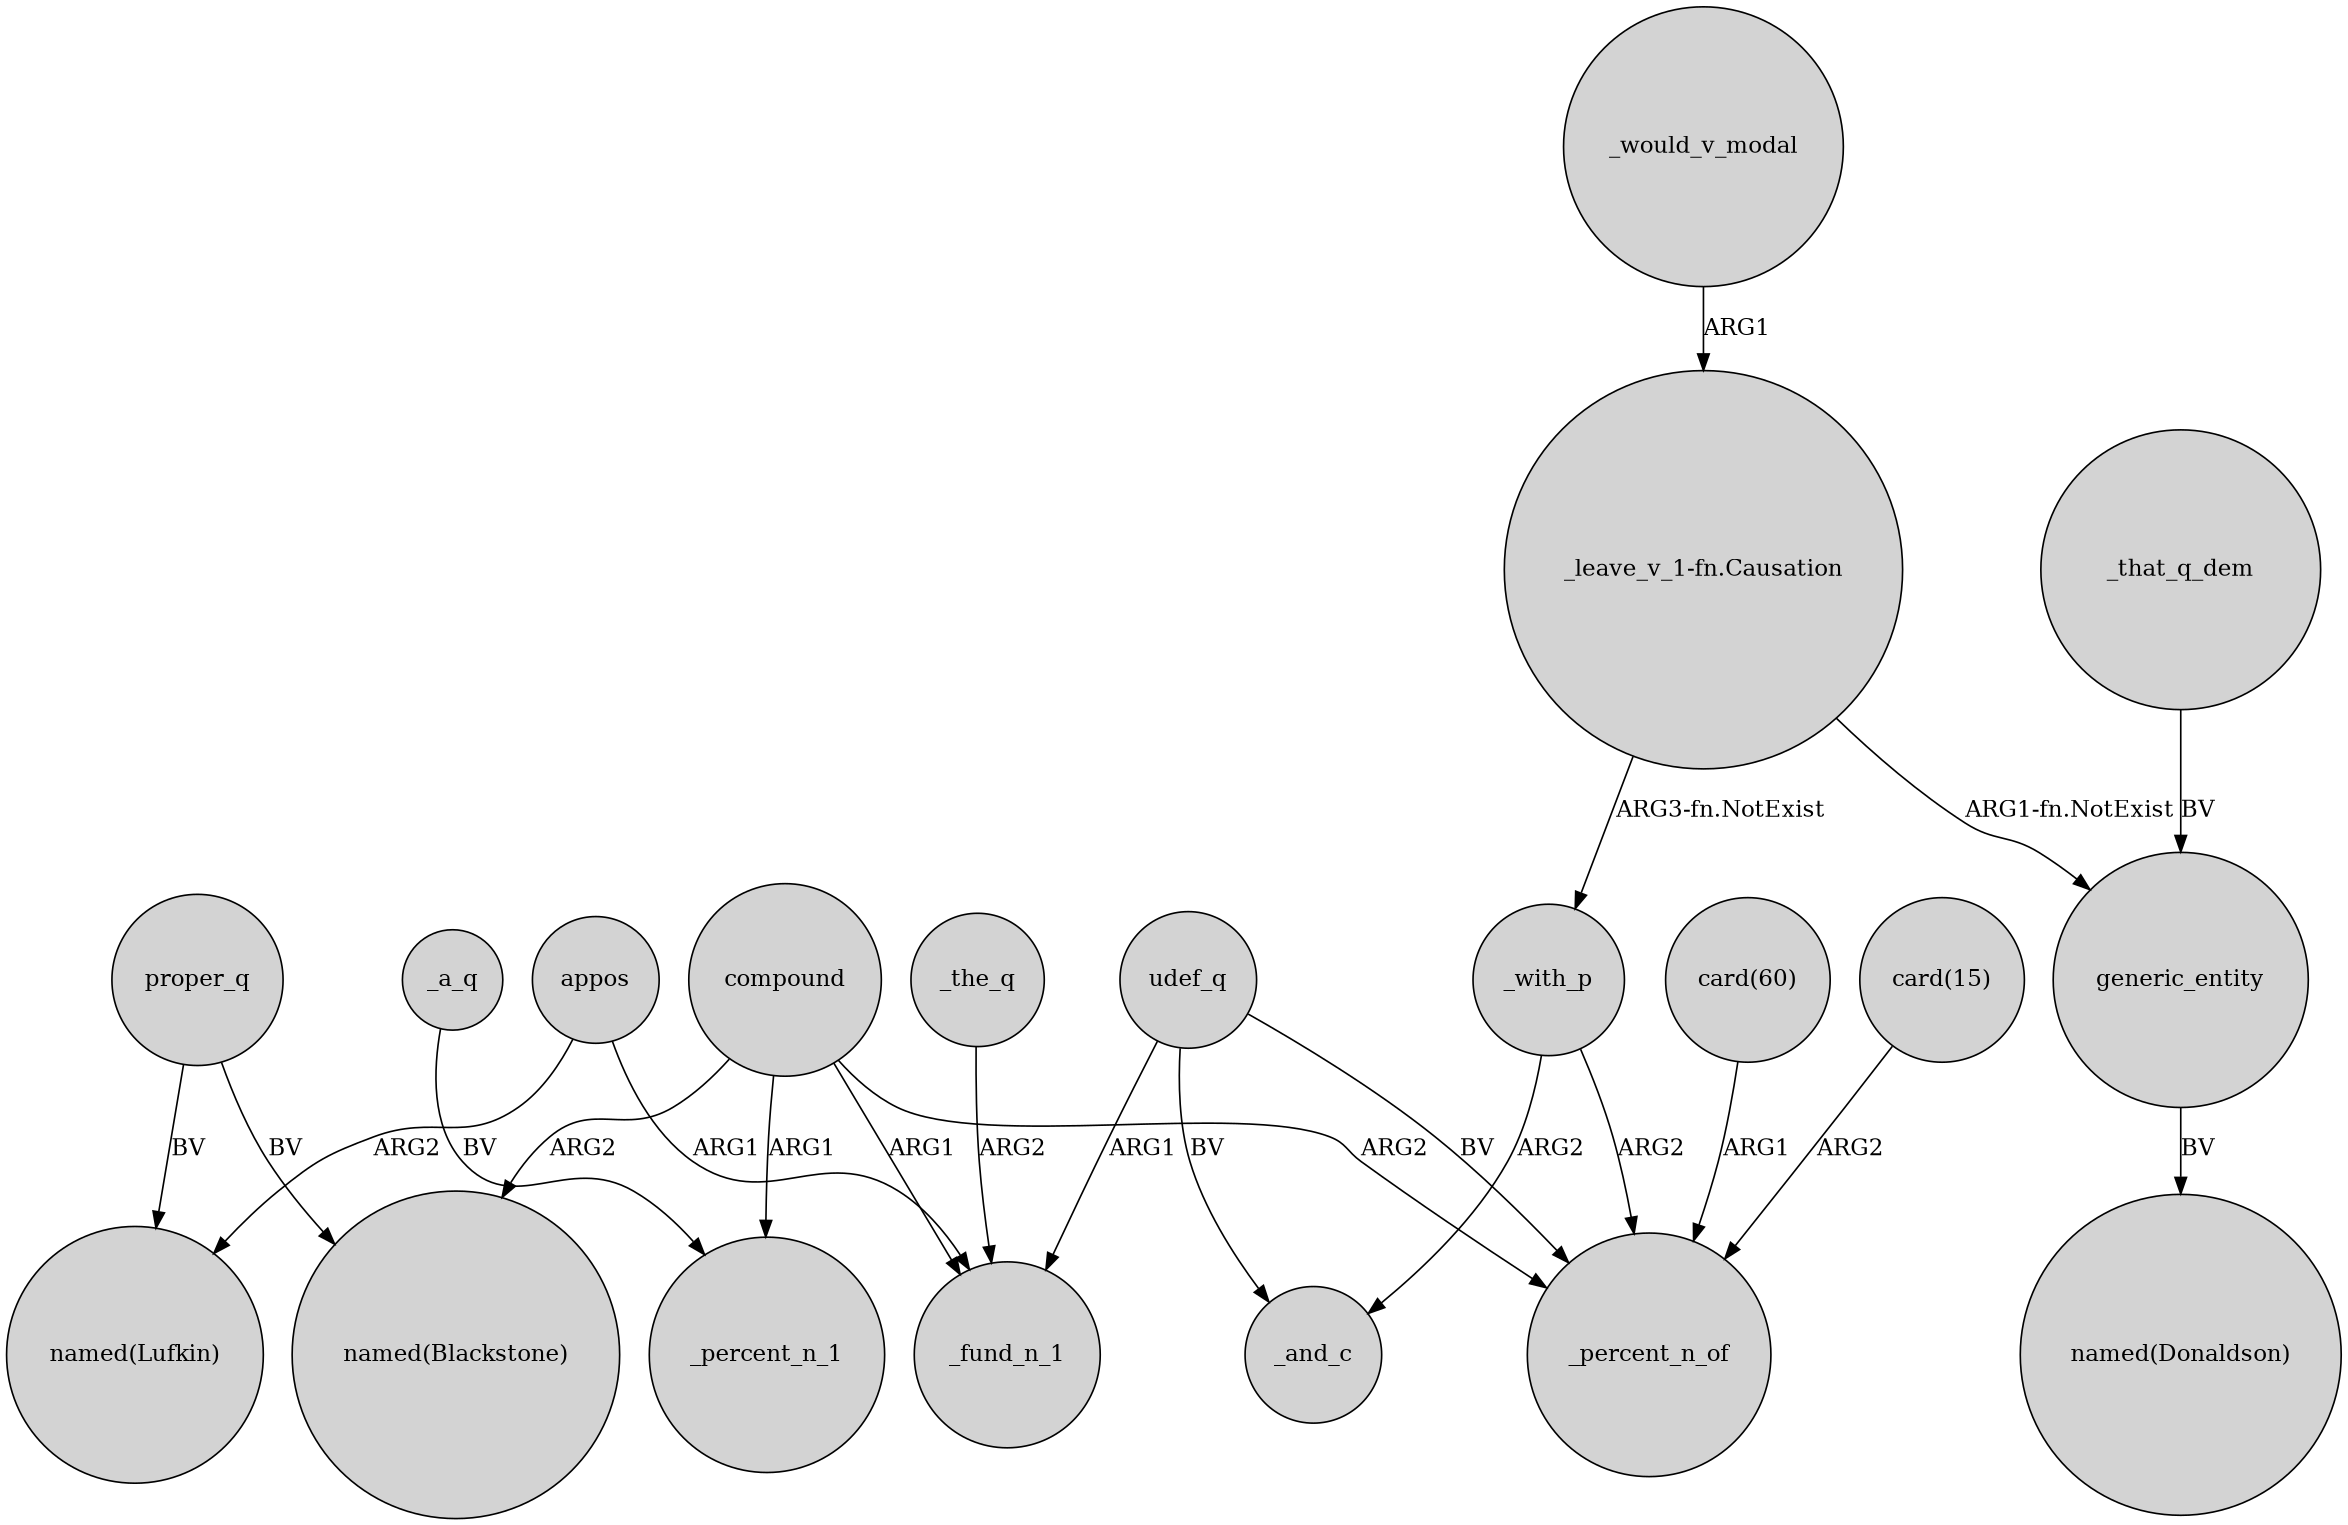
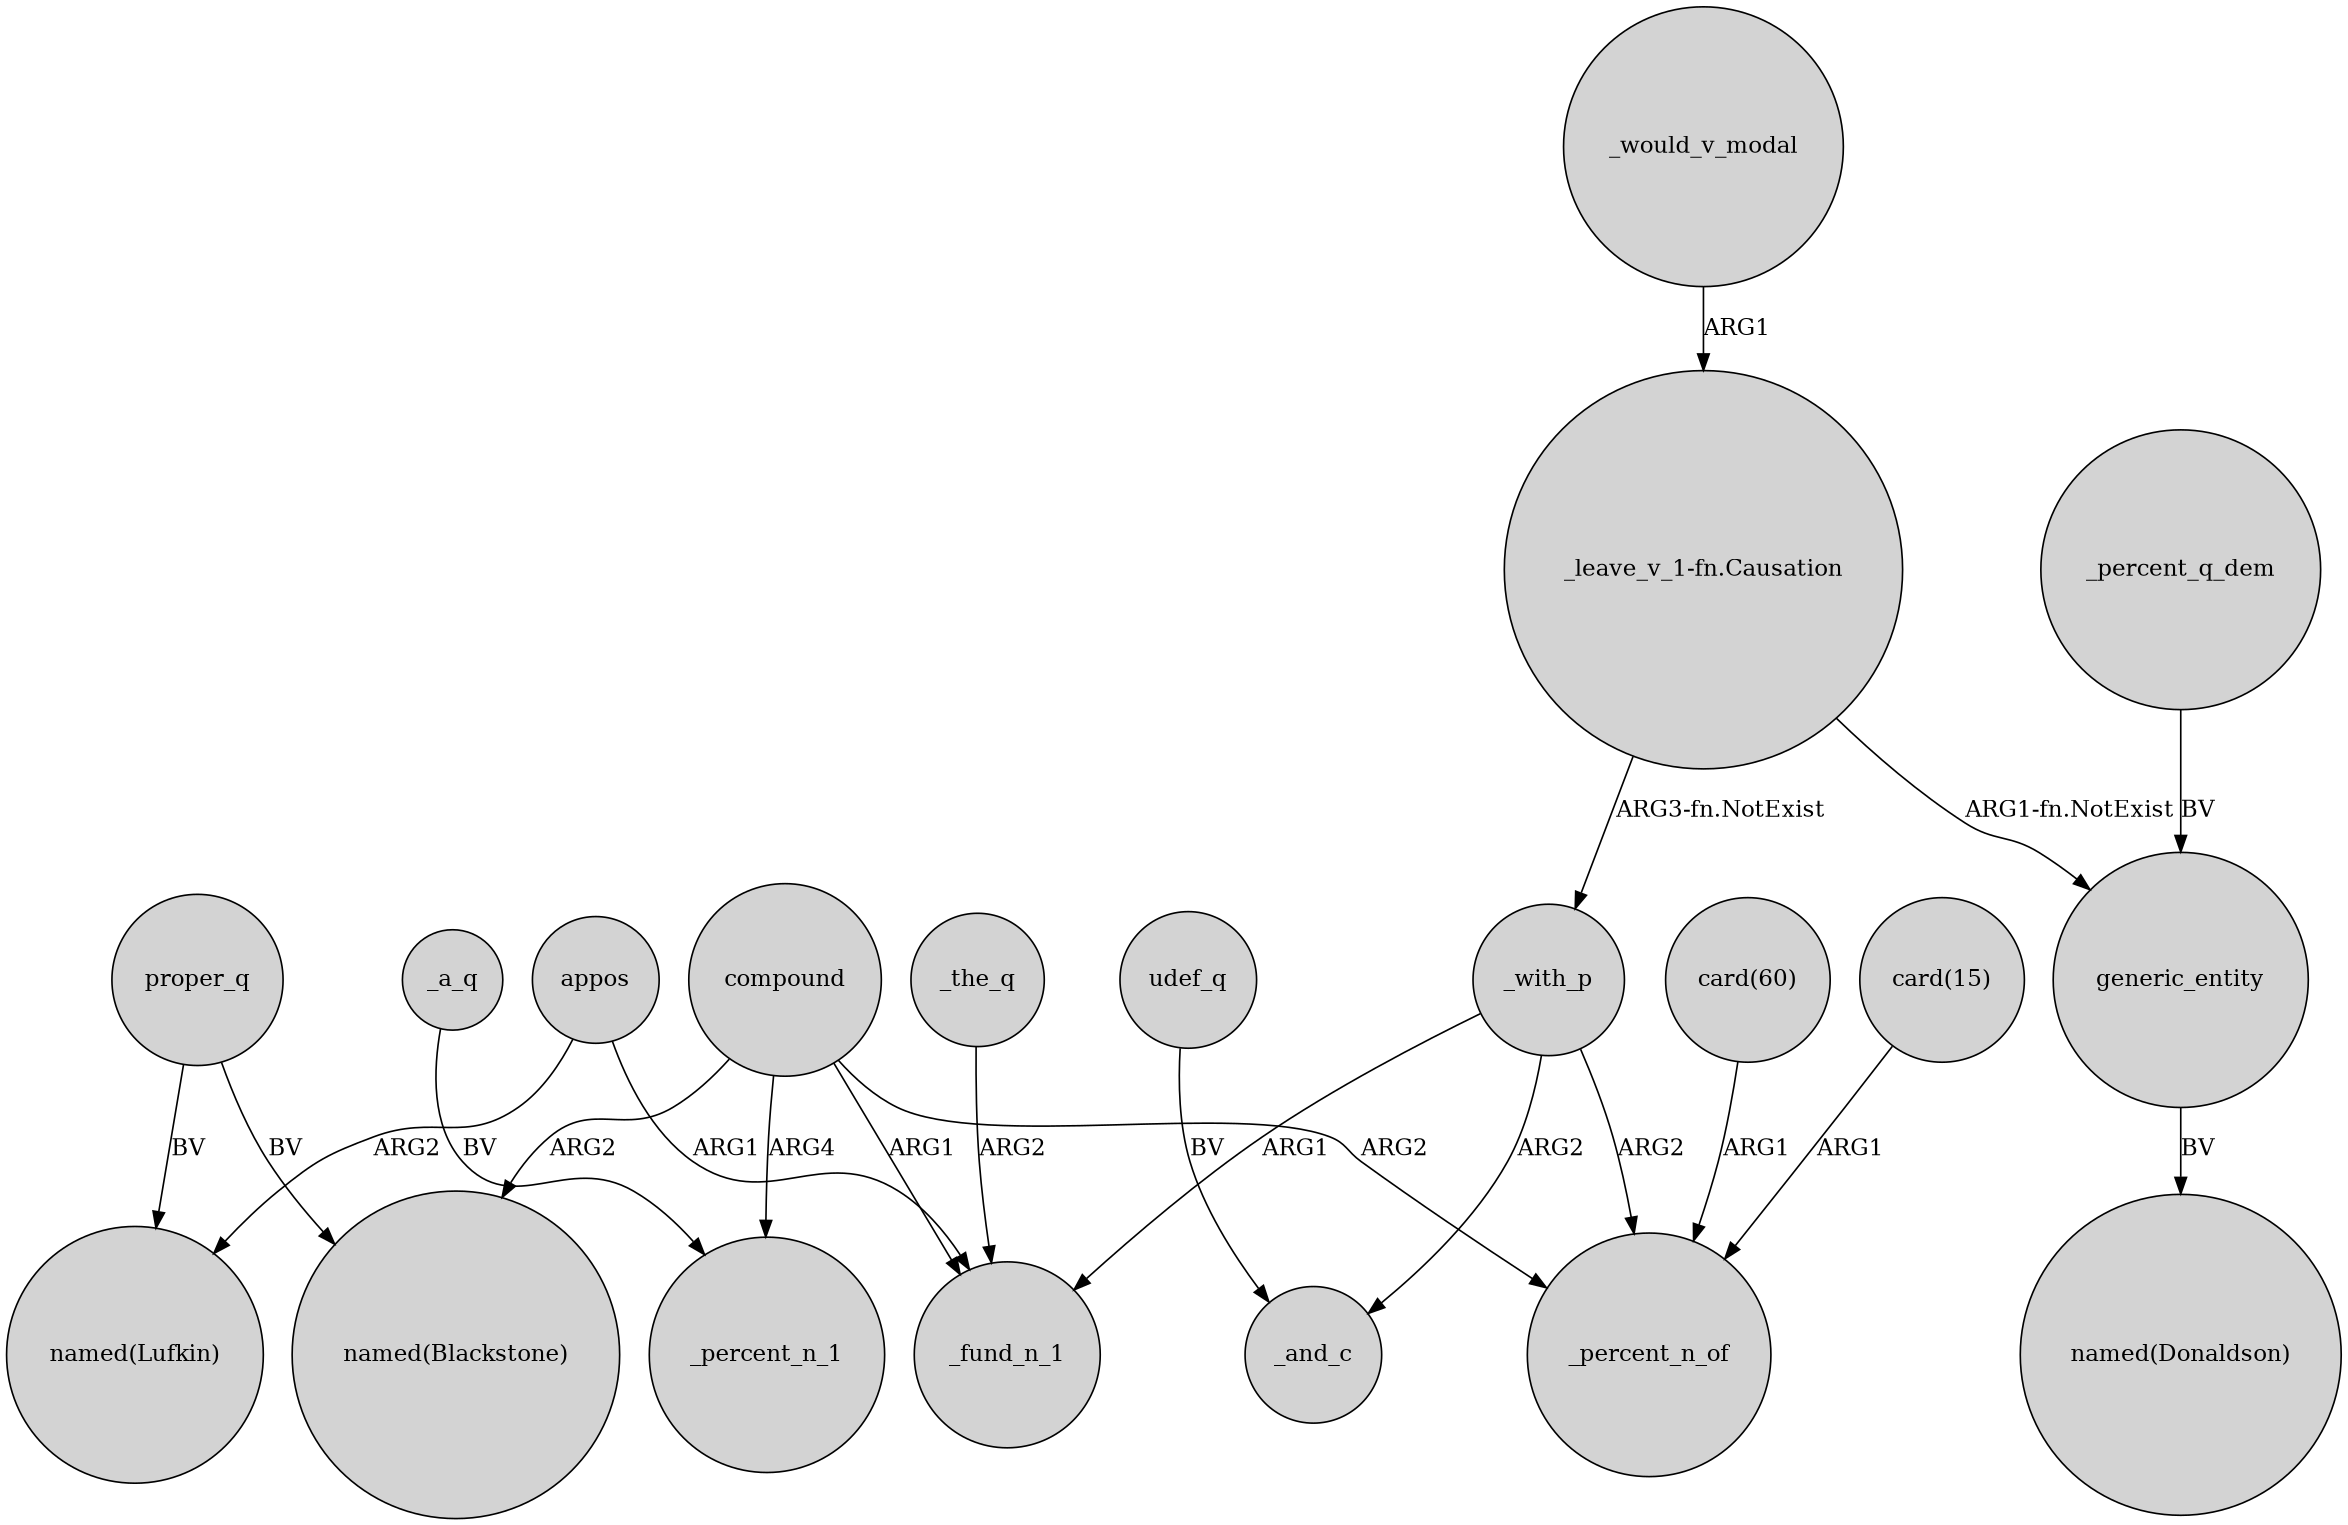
node "_that_q_dem": label "_that_q_dem" -> "_percent_q_dem"
edge "udef_q" -> "_percent_n_of": removed, label "BV"
edge "udef_q" -> "_fund_n_1": now "_with_p" -> "_fund_n_1"
edge "compound" -> "_percent_n_1": label "ARG1" -> "ARG4"
edge "card(15)" -> "_percent_n_of": label "ARG2" -> "ARG1"
